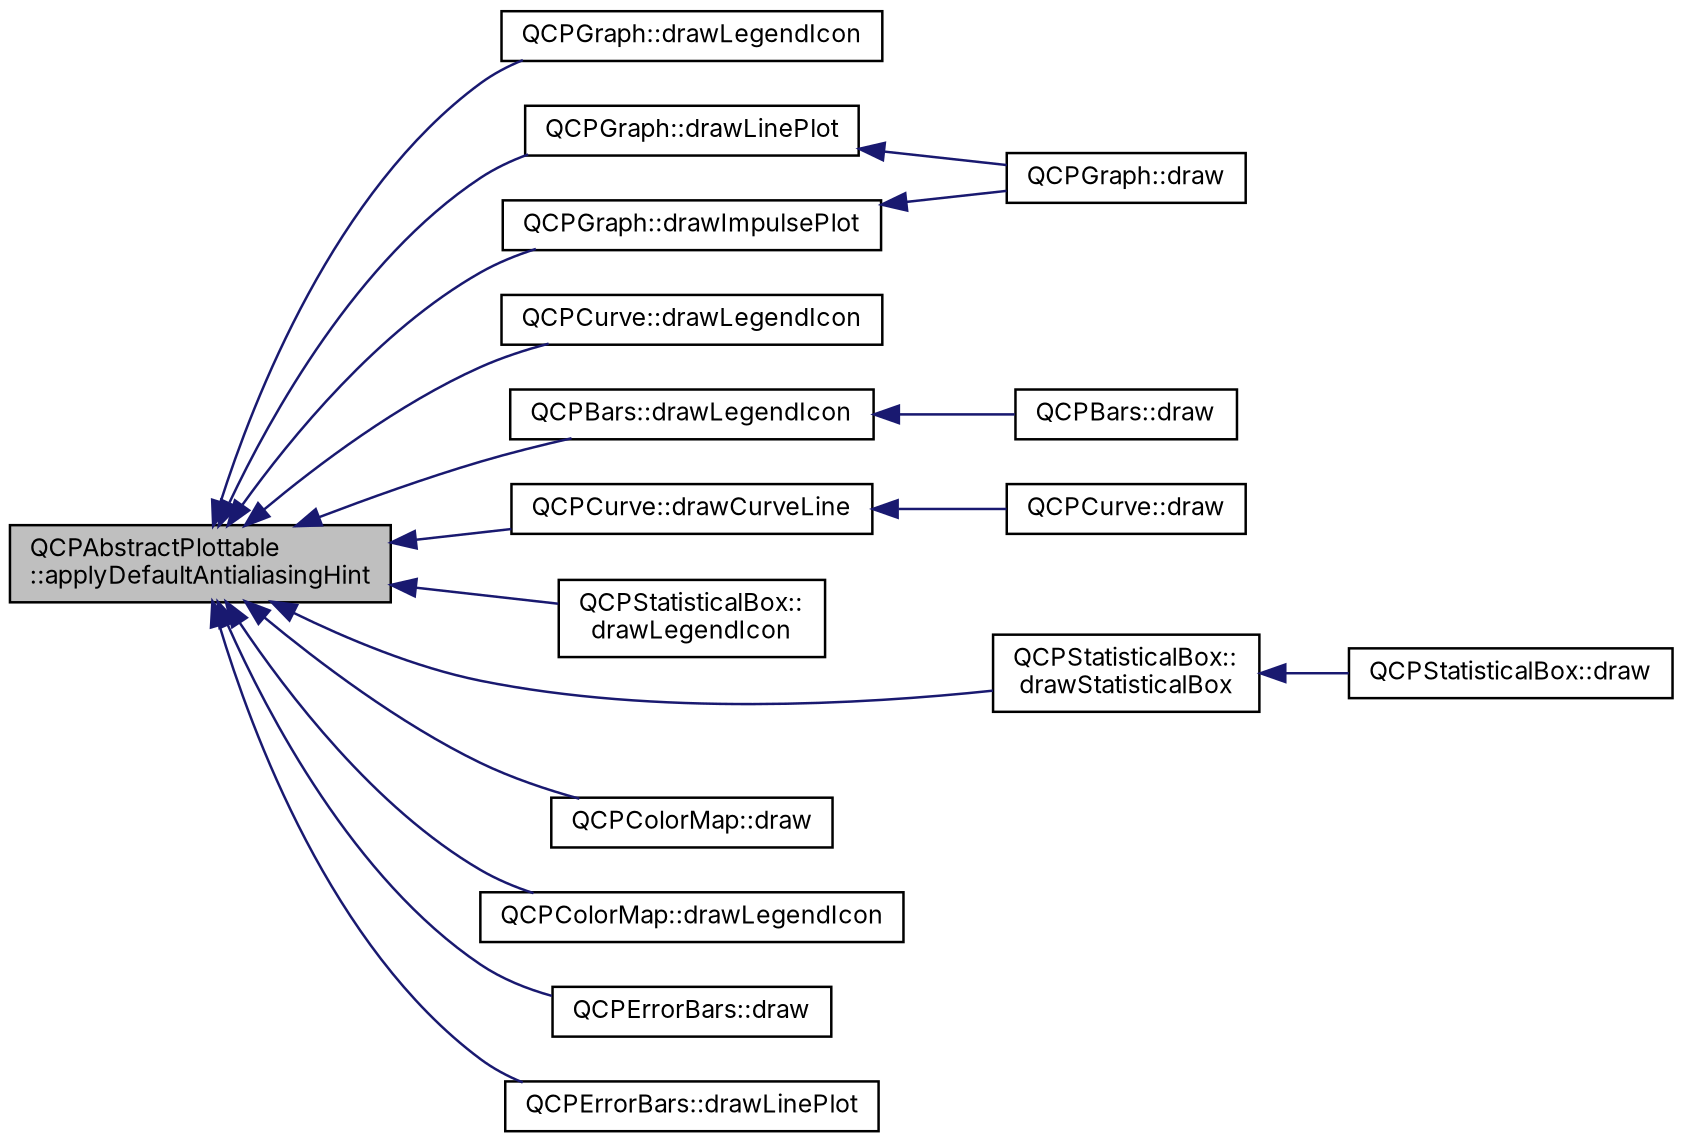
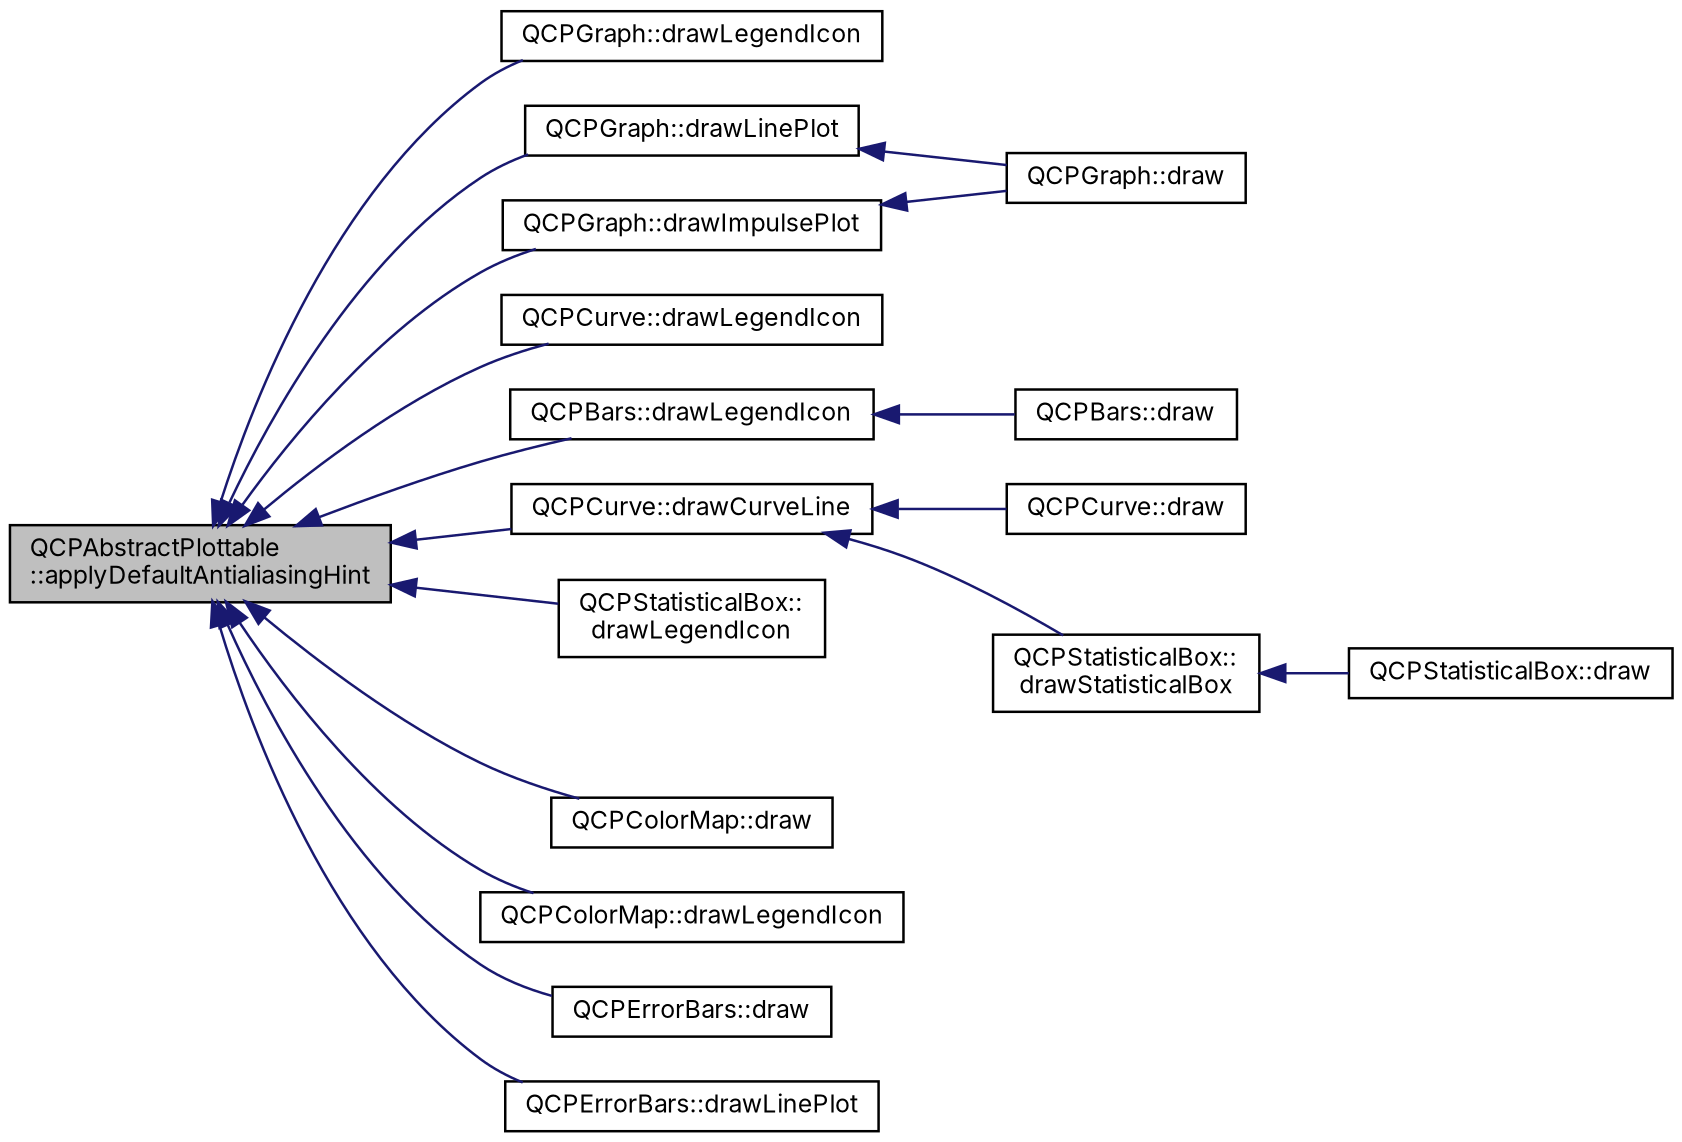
edge "QCPStatisticalBox:: drawStatisticalBox" -> "QCPAbstractPlottable ::applyDefaultAntialiasingHint": now "QCPStatisticalBox:: drawStatisticalBox" -> "QCPCurve::drawCurveLine"
